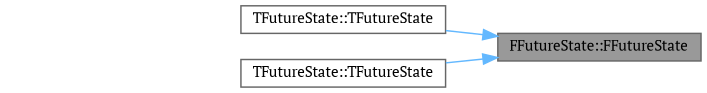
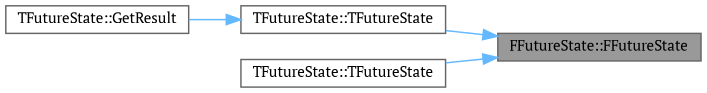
node "TFutureState::GetResult": added
